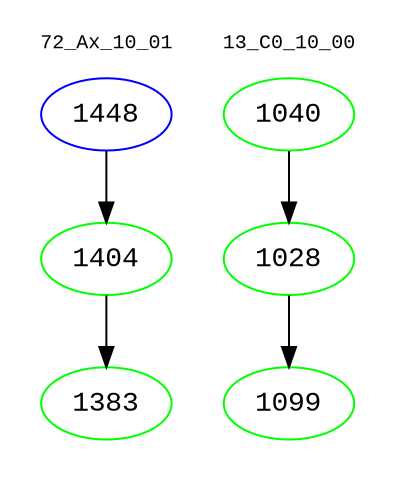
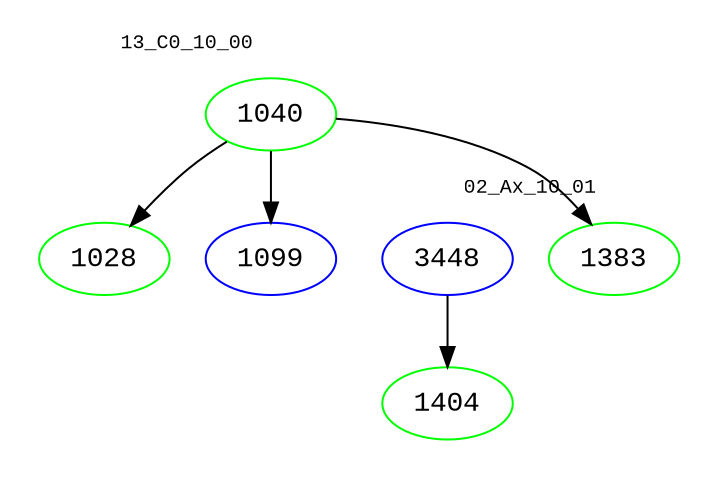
cluster "72_Ax_10_01": label "72_Ax_10_01" -> "02_Ax_10_01"
node "1448": label "1448" -> "3448"
edge "1404" -> "1383": now "1040" -> "1383"
edge "1028" -> "1099": now "1040" -> "1099"
node "1099": color green -> blue
